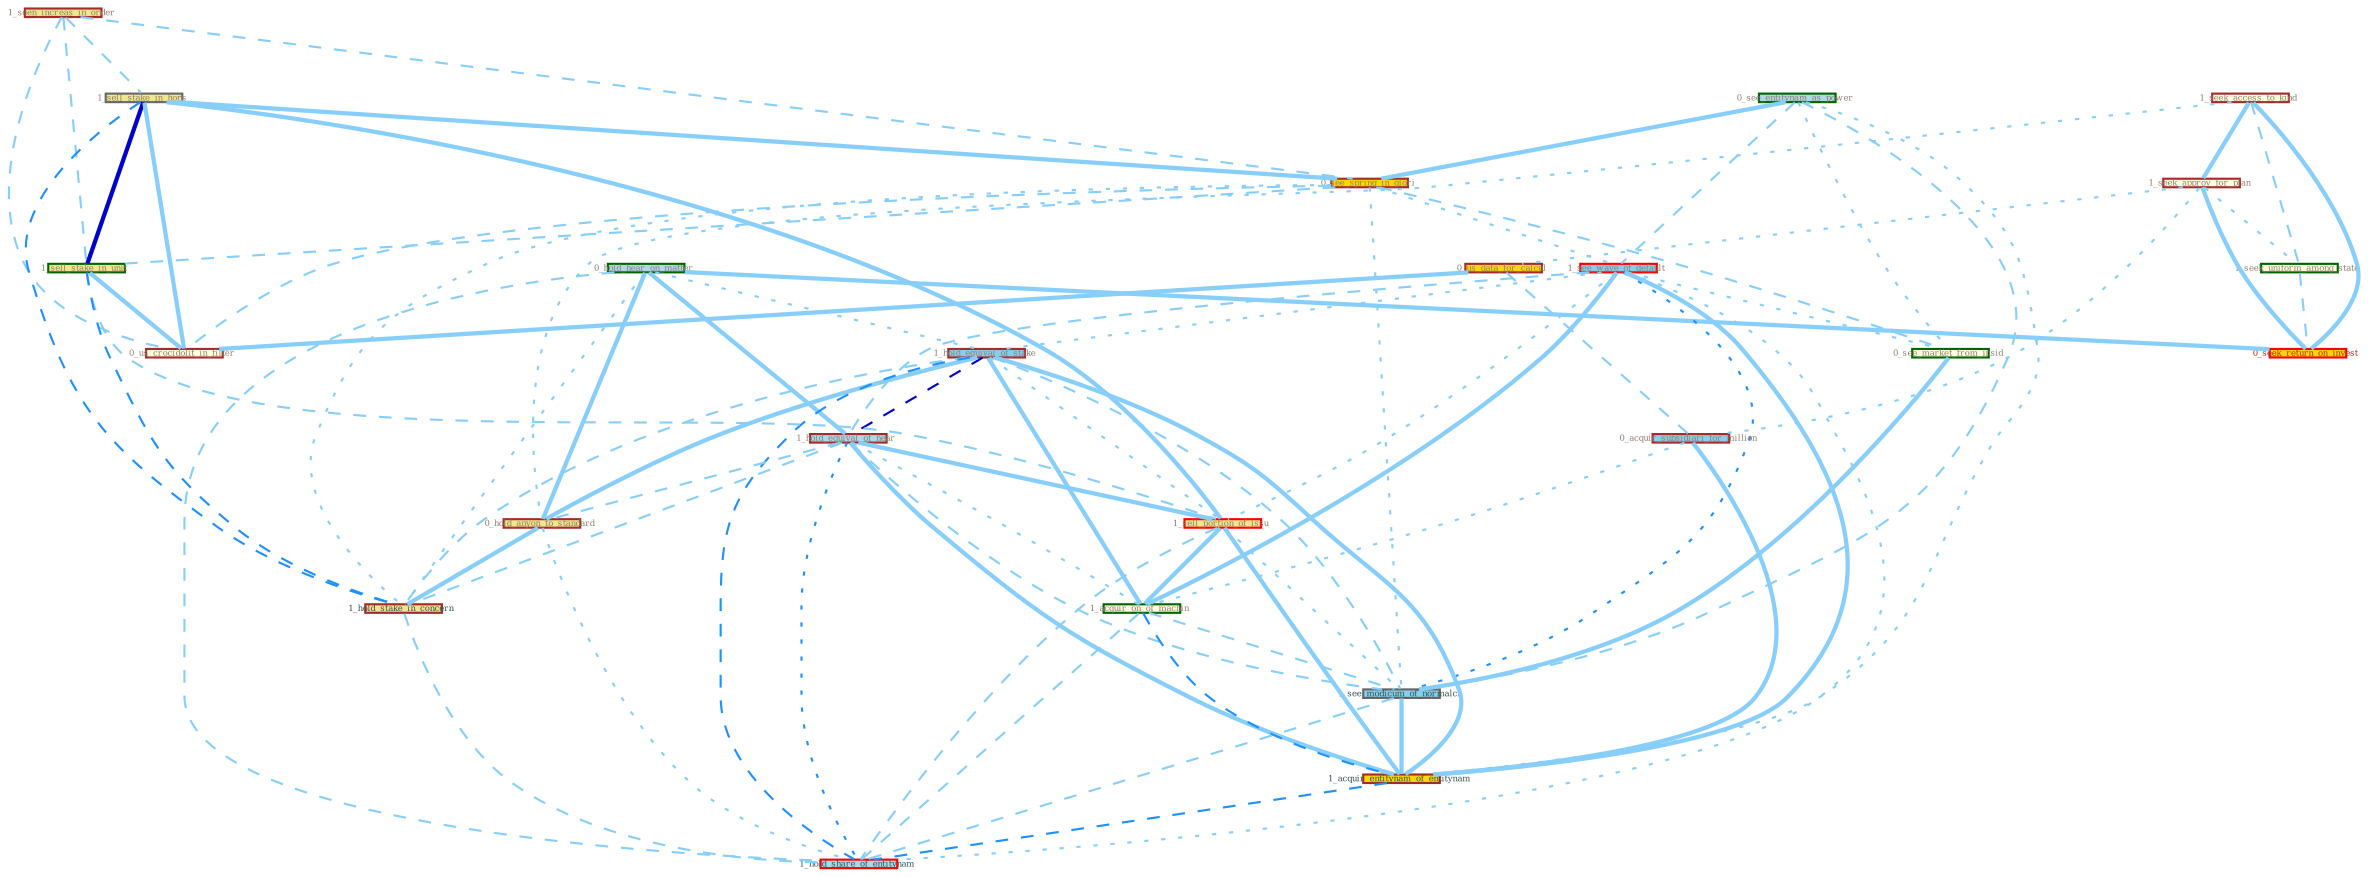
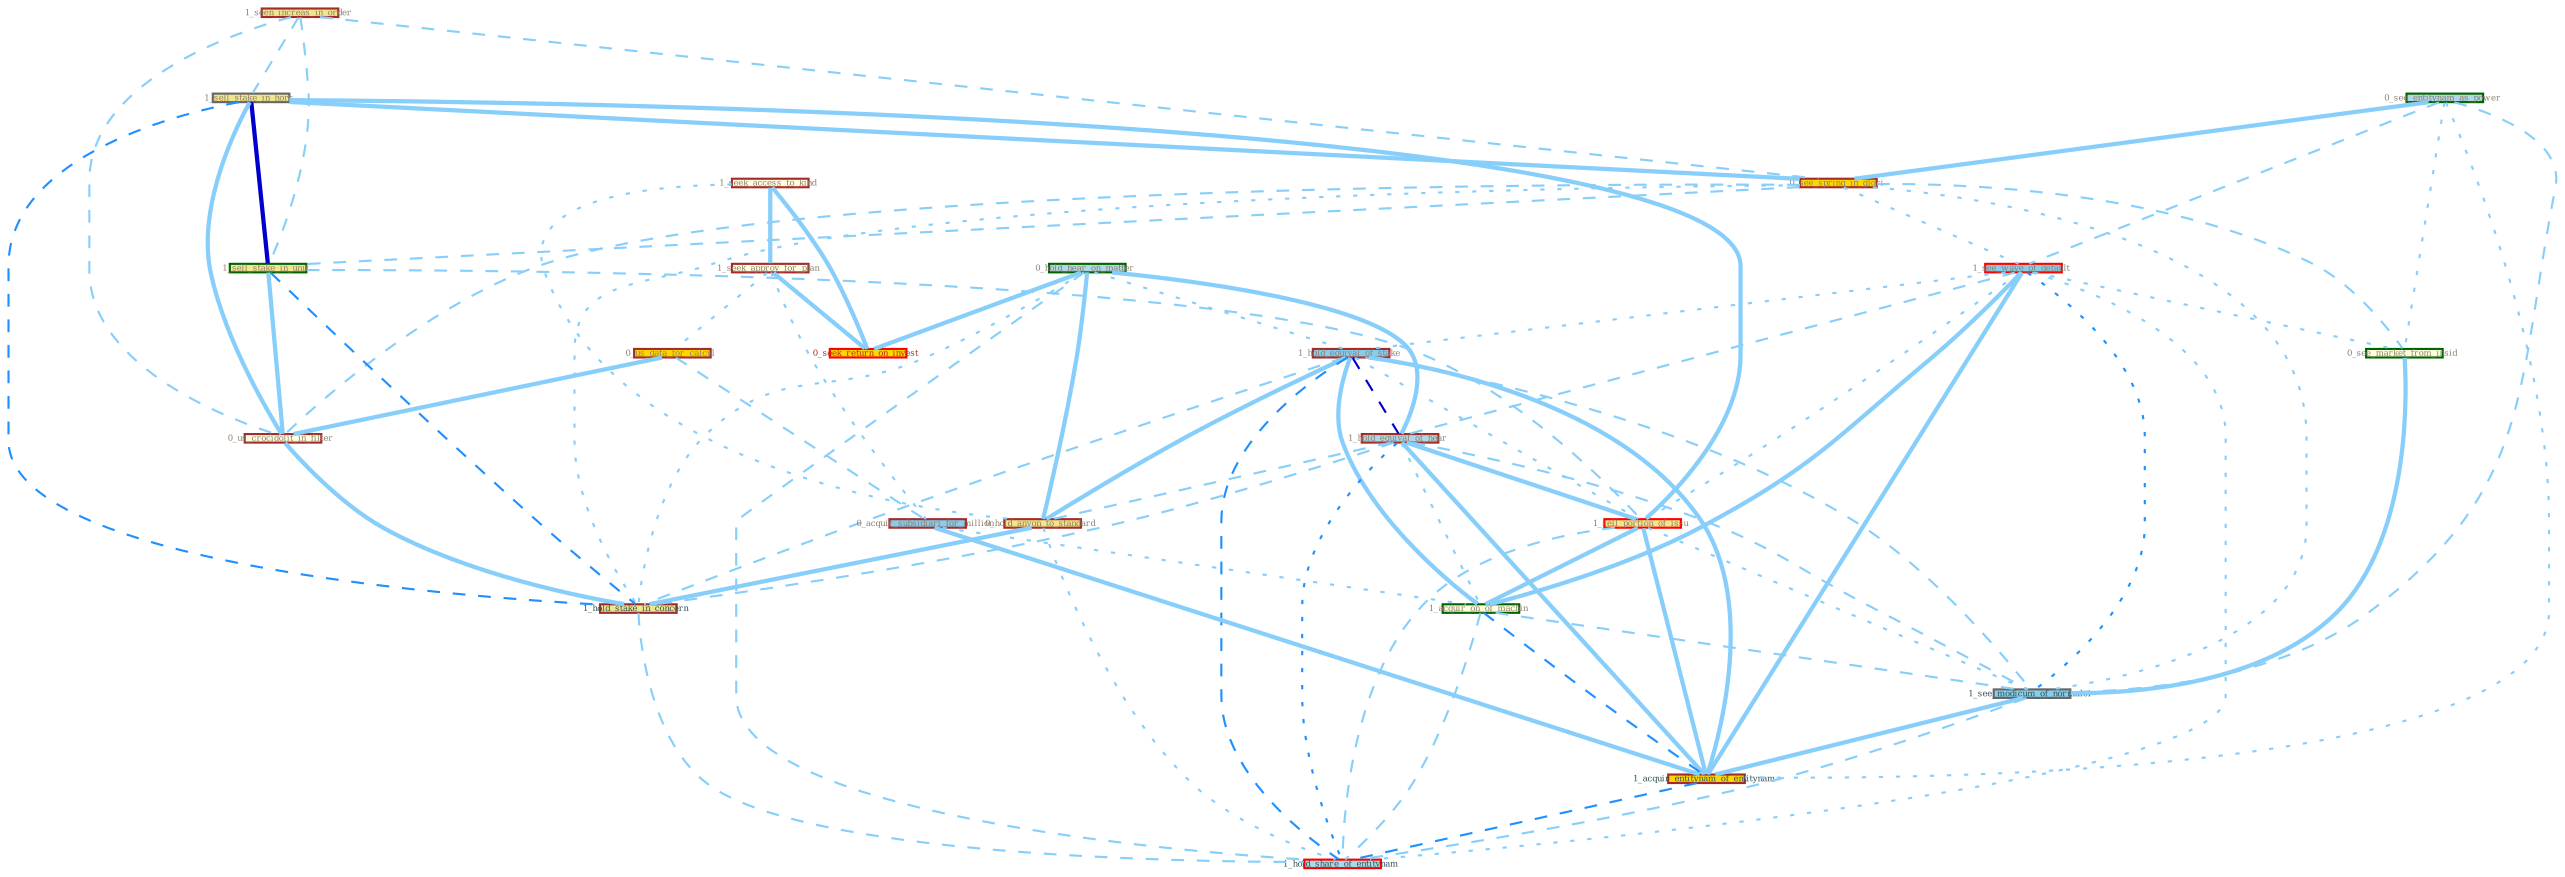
node "1_seek_uniform_among_state": removed
edge "0_us_crocidolit_in_filter" -- "1_hold_stake_in_concern": added
